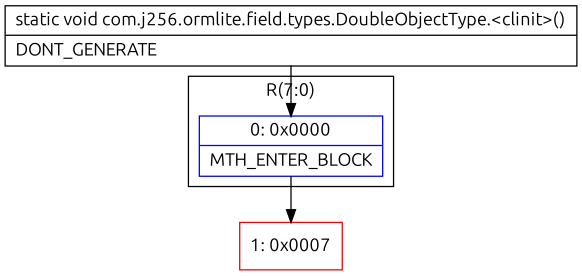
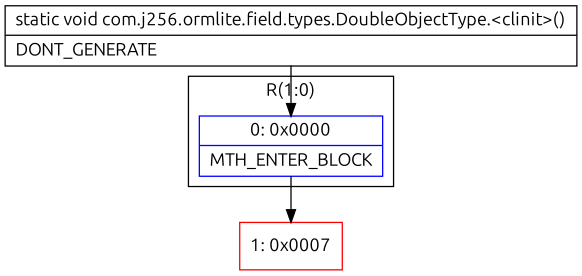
cluster "R(7:0)": label "R(7:0)" -> "R(1:0)"
